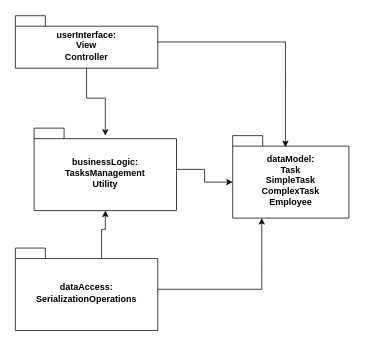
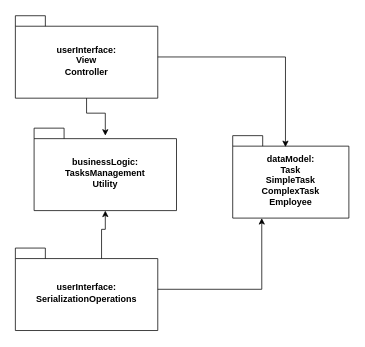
node "userInterface: View Controller": size 143x53 -> 143x83
edge "businessLogic: TasksManagement Utility" -> "dataModel: Task SimpleTask ComplexTask Employee": removed
node "dataAccess: SerializationOperations": label "dataAccess: SerializationOperations" -> "userInterface: SerializationOperations"
